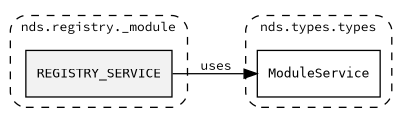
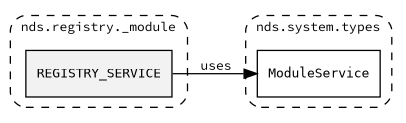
cluster "nds.types.types": label "nds.types.types" -> "nds.system.types"
